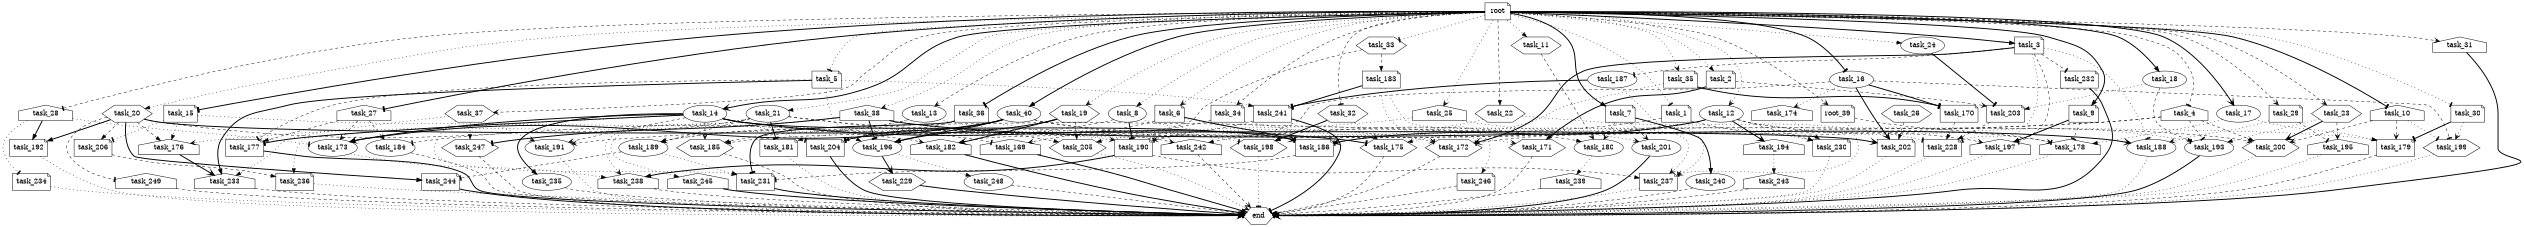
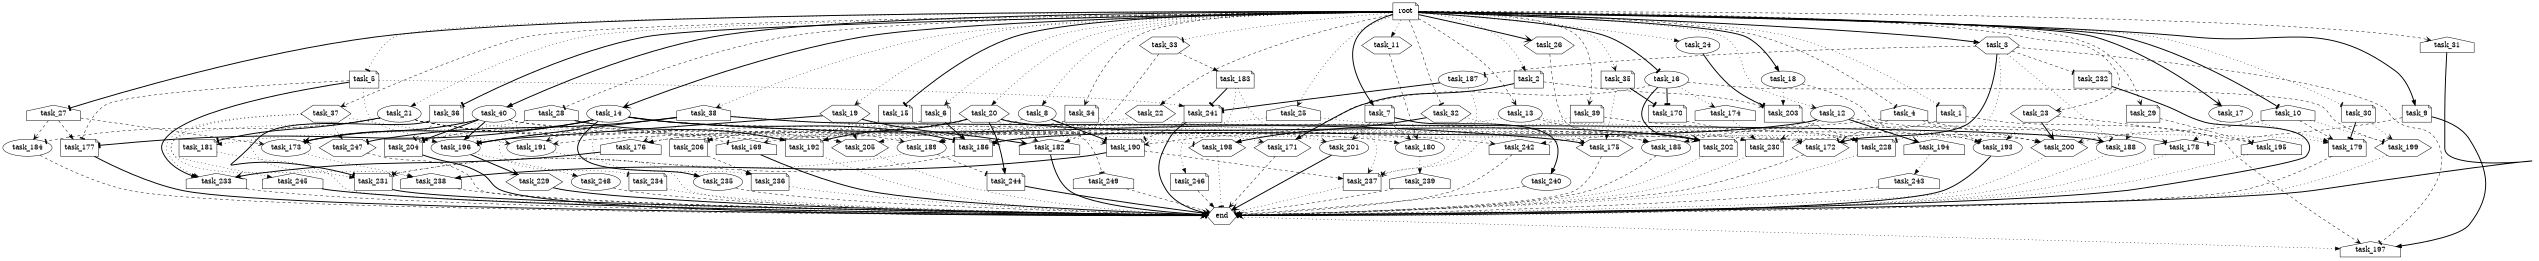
edge "root" -> "task_26": added
node "task_3": shape note -> hexagon
node "root_39": label "root_39" -> "task_39"
node "task_185": shape hexagon -> ellipse
edge "task_197" -> "end": reversed
